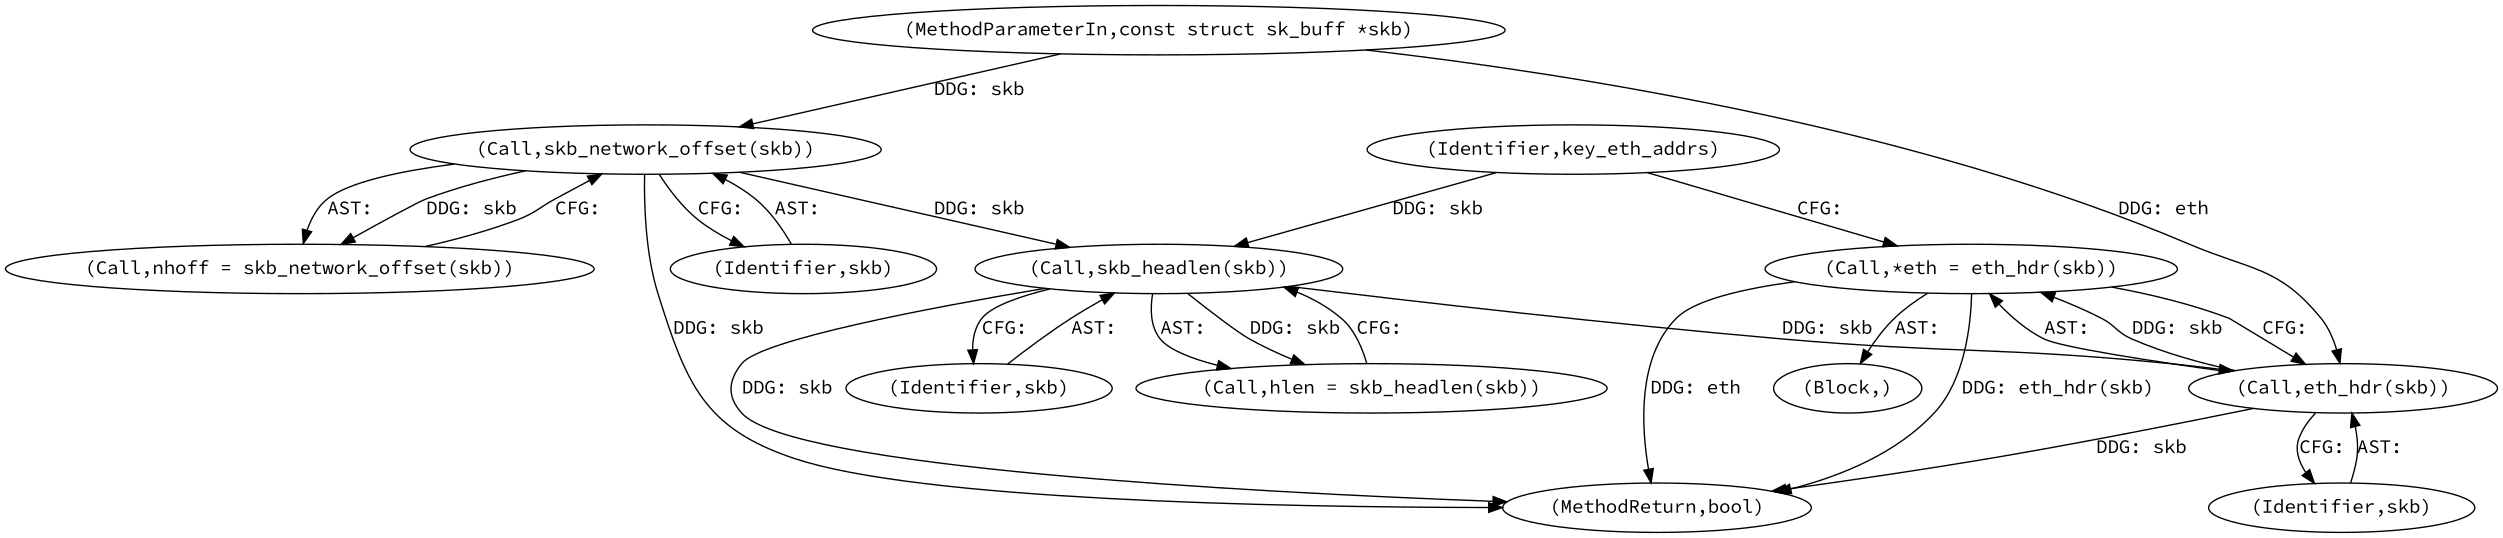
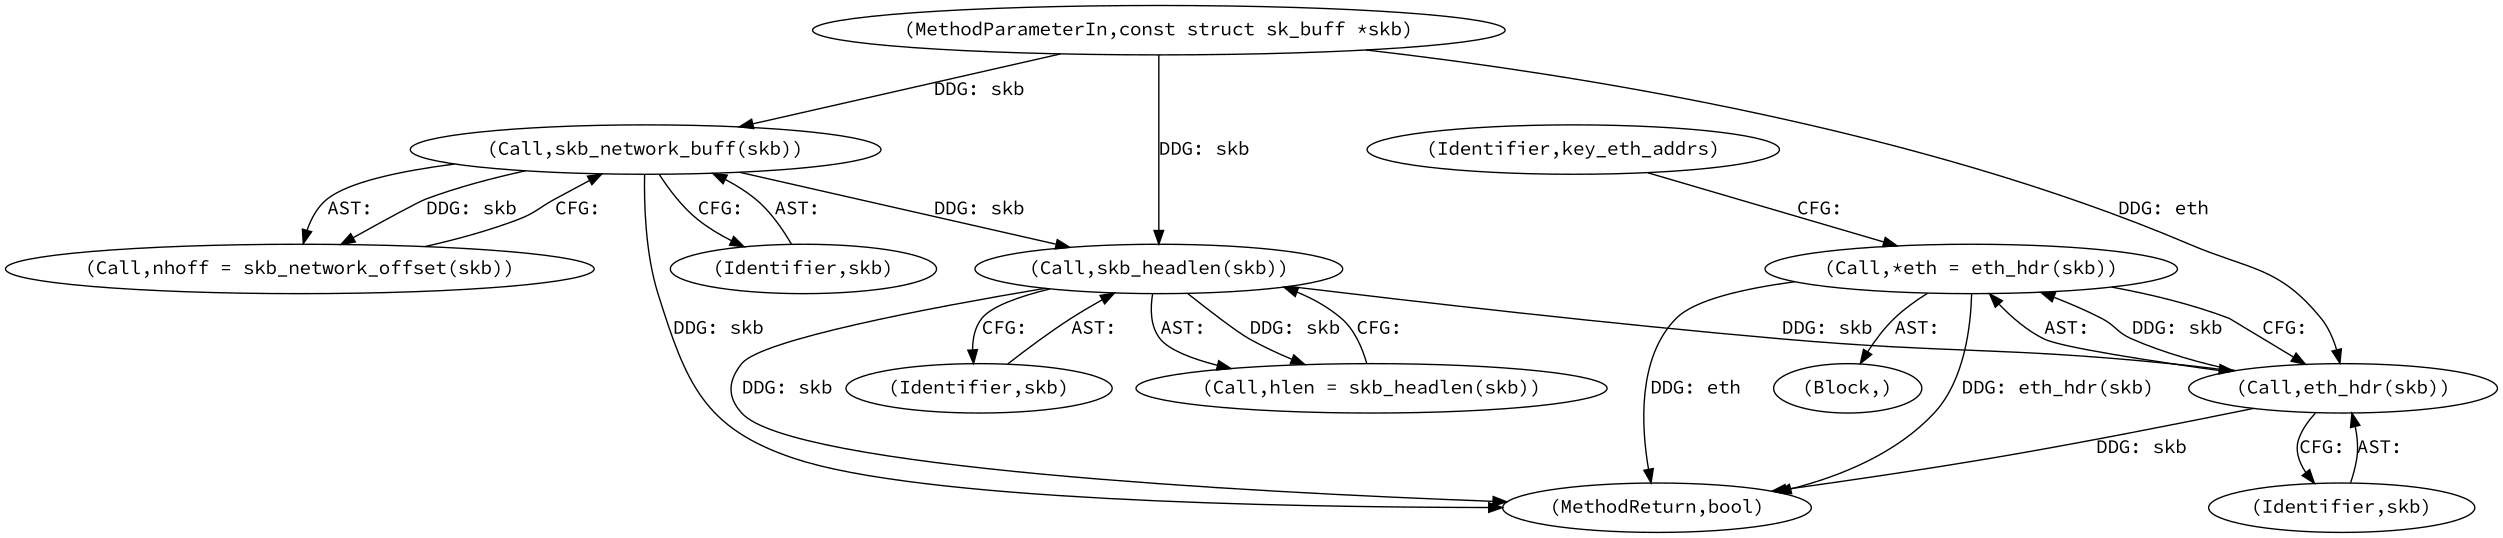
node "(Call,skb_network_offset(skb))": label "(Call,skb_network_offset(skb))" -> "(Call,skb_network_buff(skb))"
edge "(Identifier,key_eth_addrs)" -> "(Call,skb_headlen(skb))": now "(MethodParameterIn,const struct sk_buff *skb)" -> "(Call,skb_headlen(skb))"
